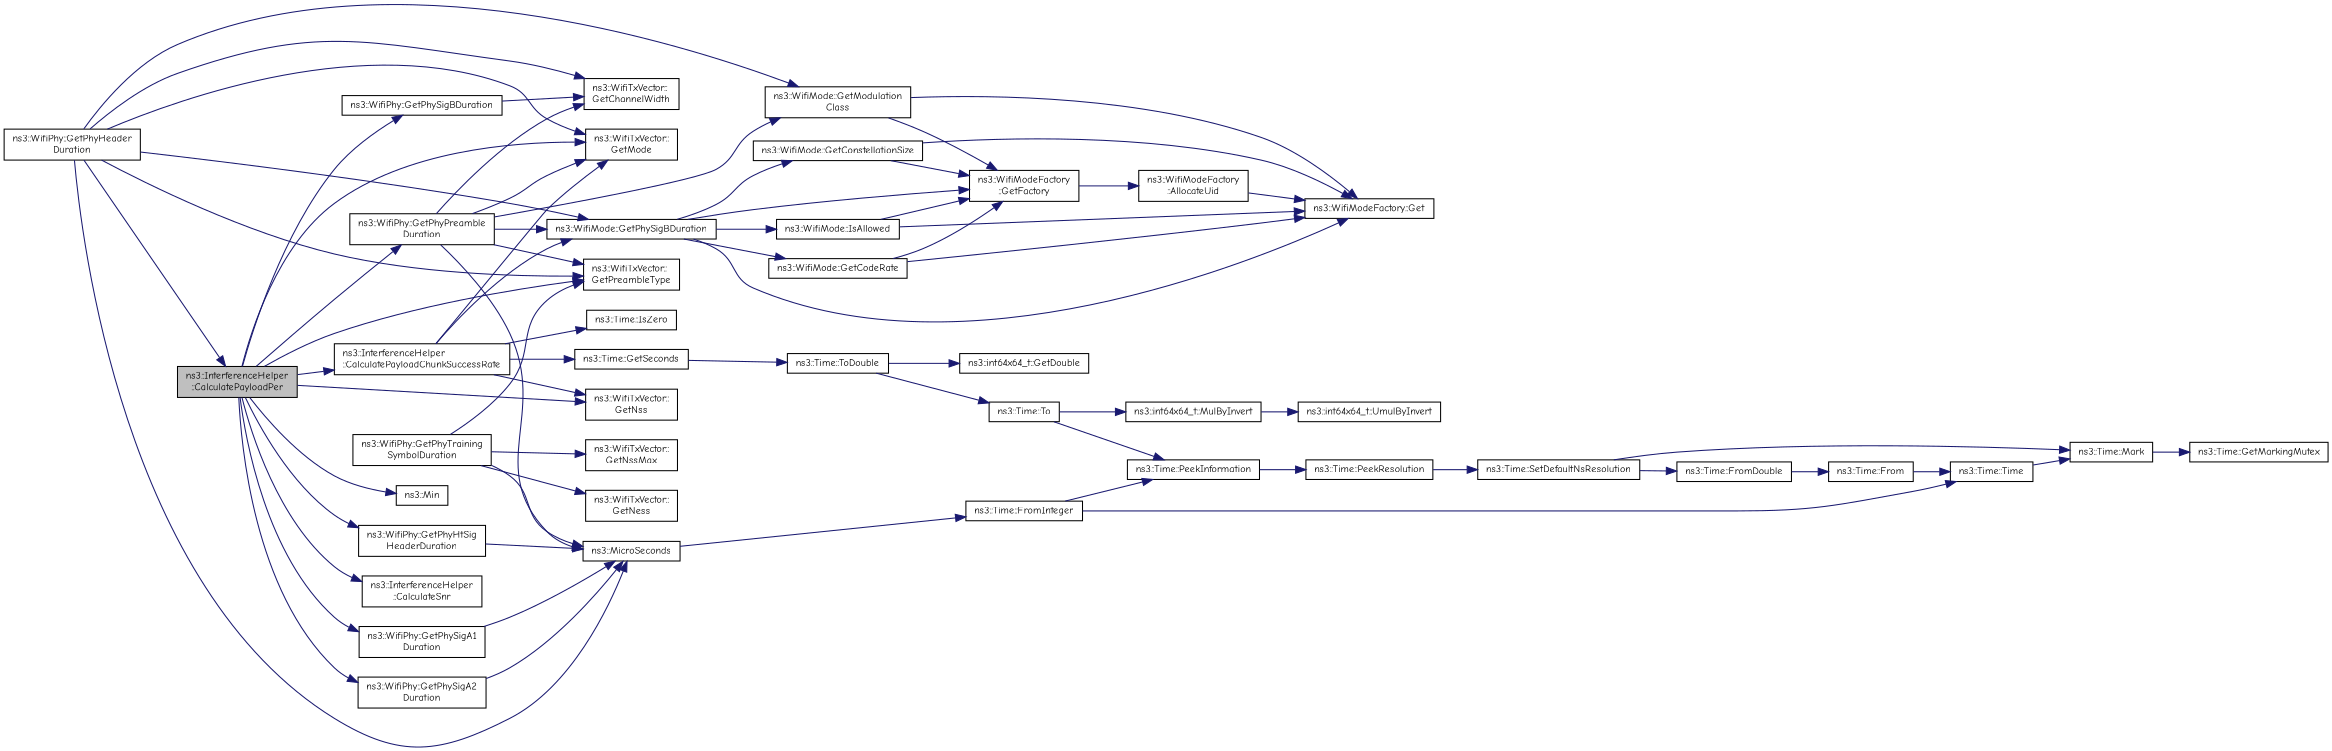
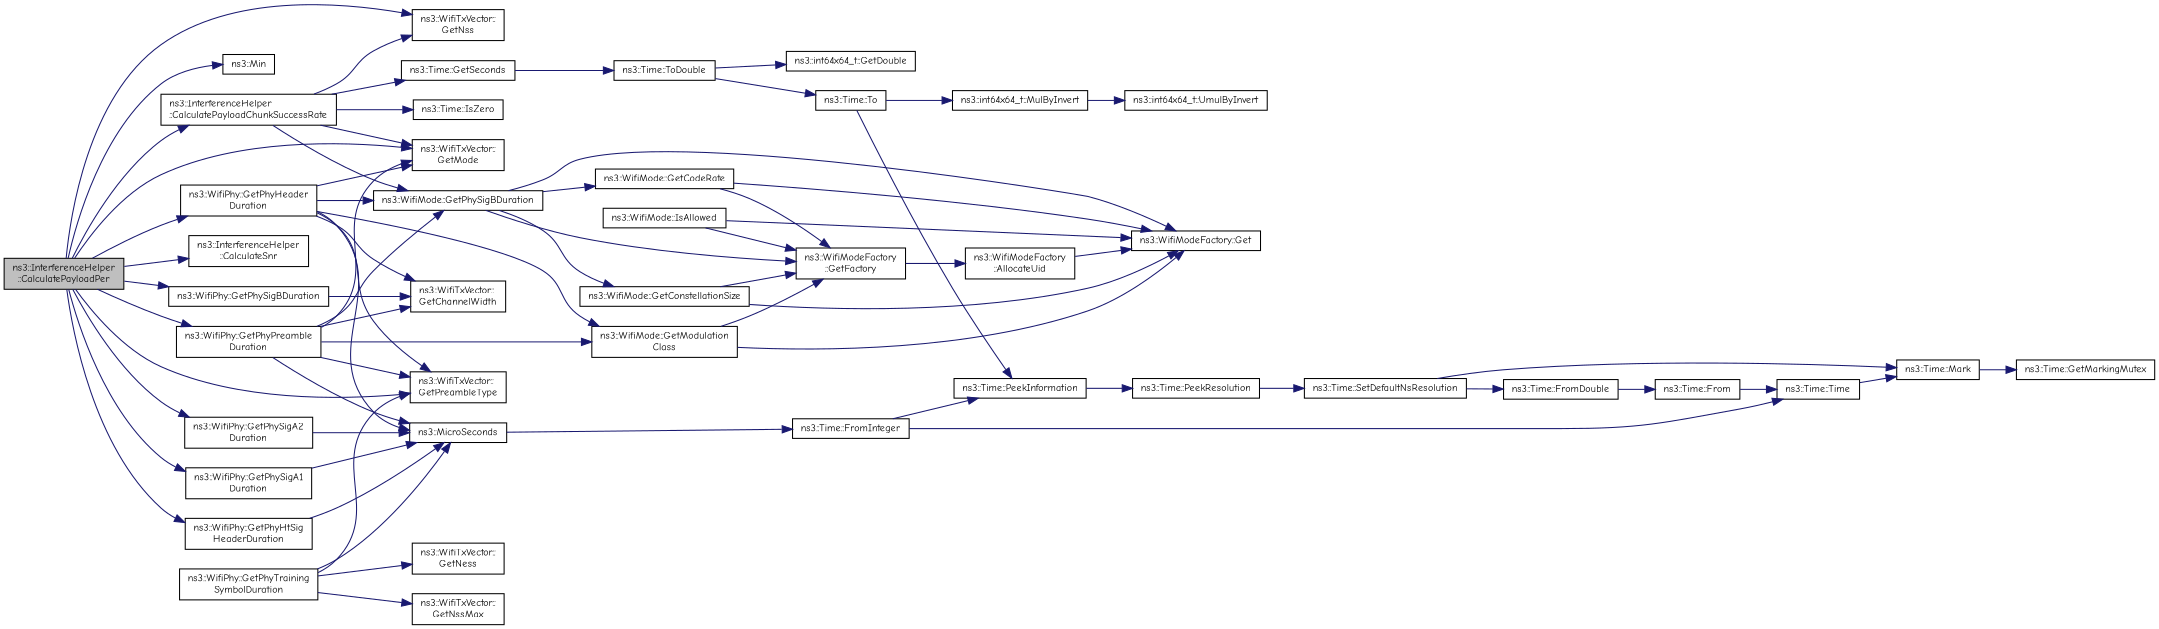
edge "ns3::WifiMode::GetPhySigBDuration" -> "ns3::WifiMode::IsAllowed": removed
edge "ns3::WifiPhy::GetPhyHeader Duration" -> "ns3::InterferenceHelper ::CalculatePayloadPer": reversed
